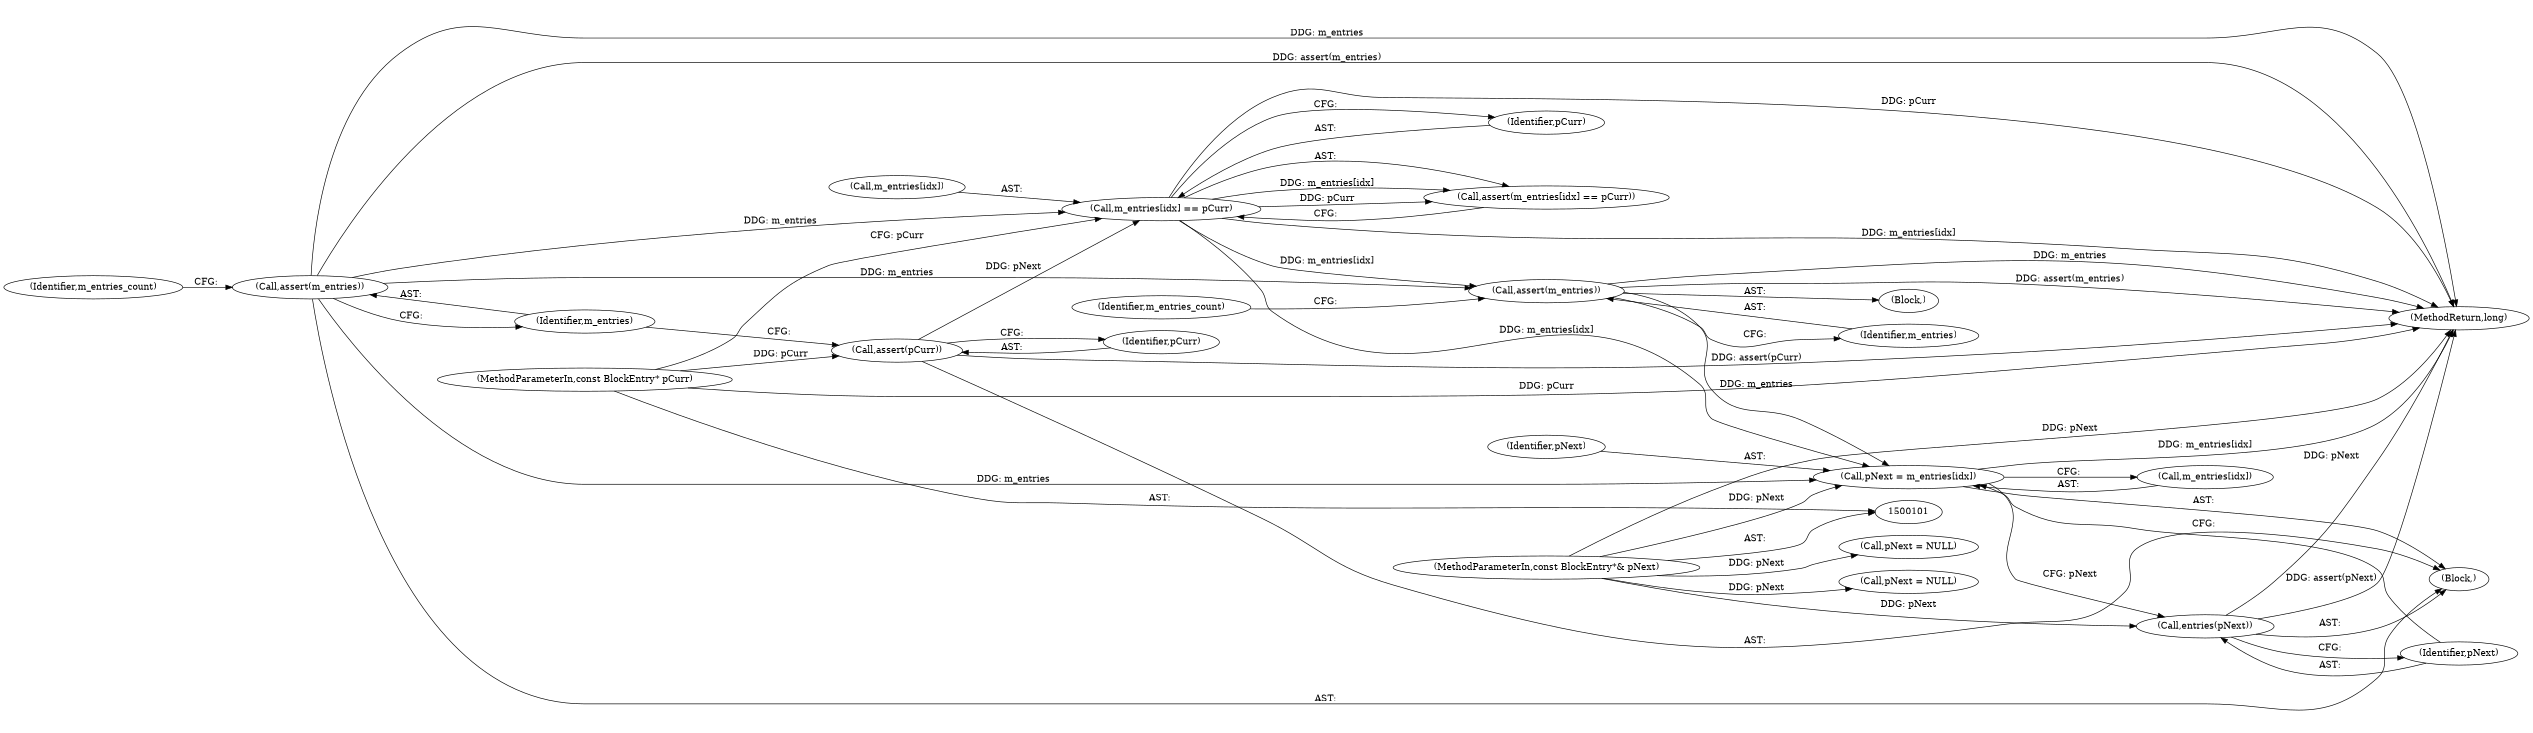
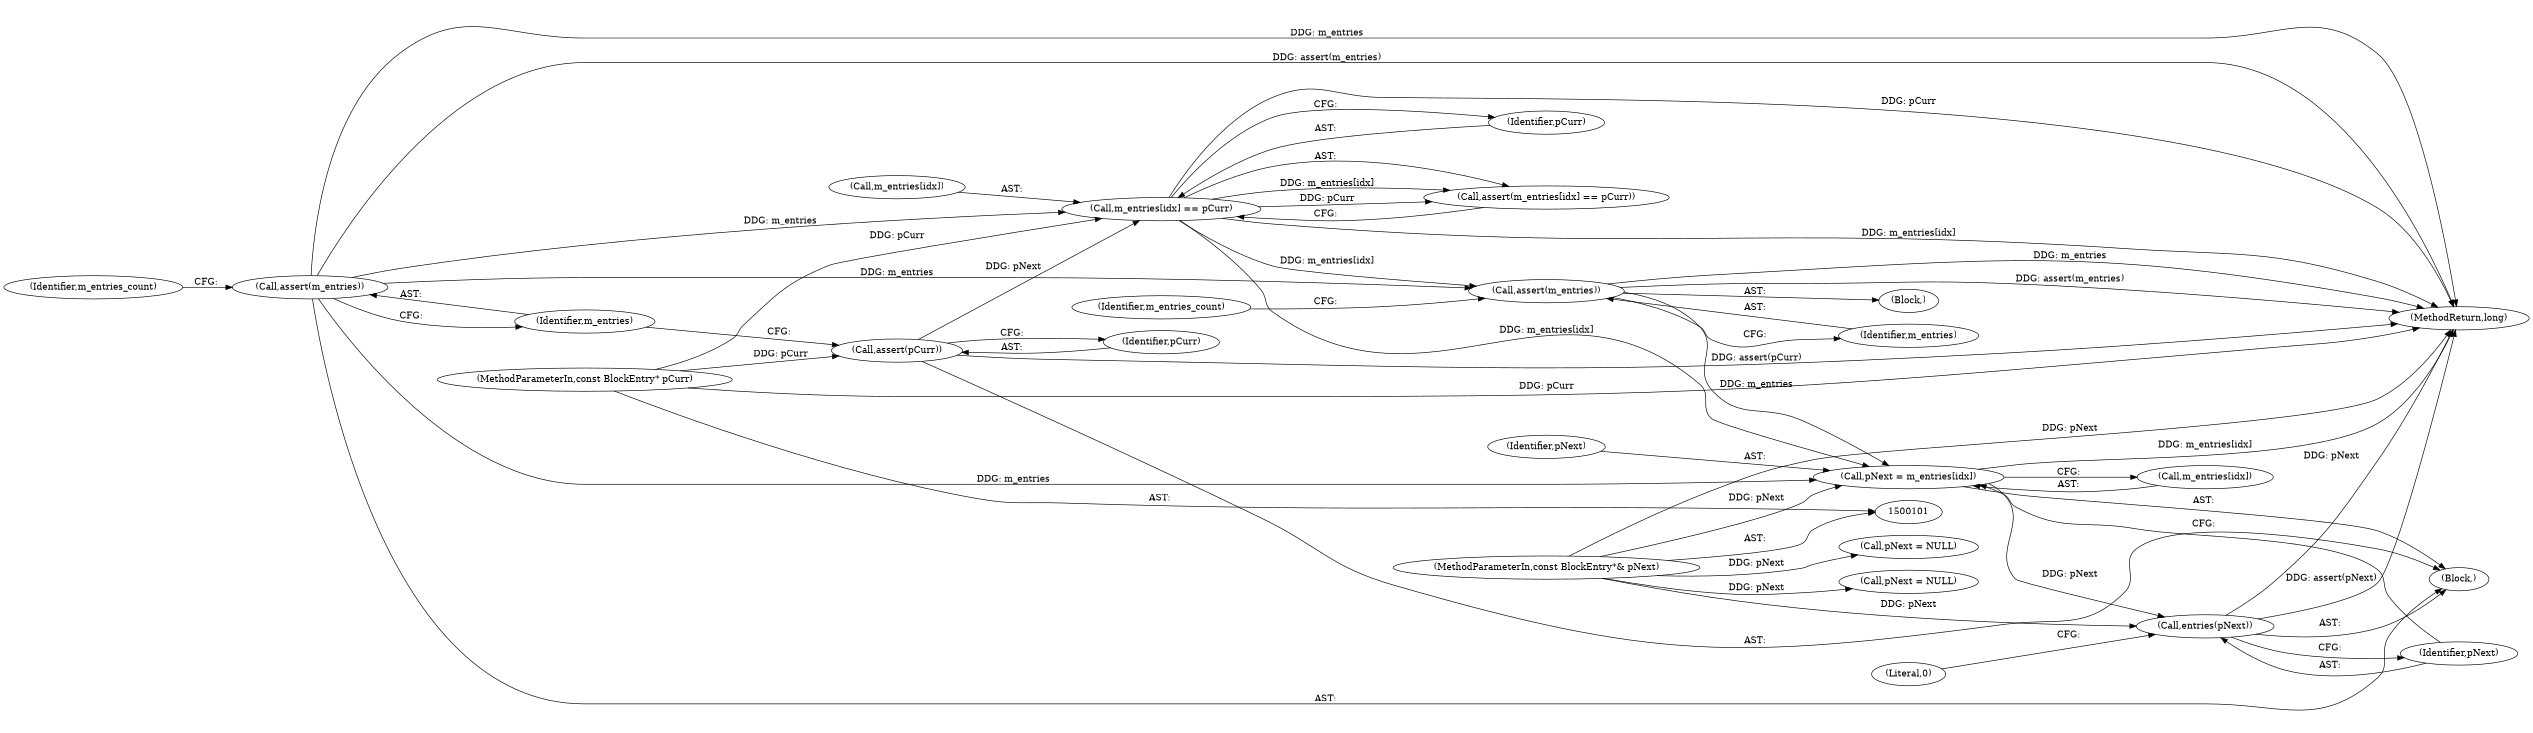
edge "(MethodParameterIn,const BlockEntry* pCurr)" -> "(Call,m_entries[idx] == pCurr)": label "CFG: pCurr" -> "DDG: pCurr"
edge "(Call,pNext = m_entries[idx])" -> "(Call,entries(pNext))": label "CFG: pNext" -> "DDG: pNext"
node "(Literal,0)": added
